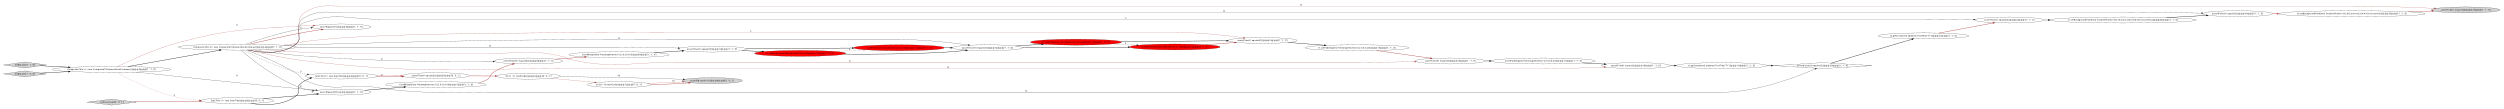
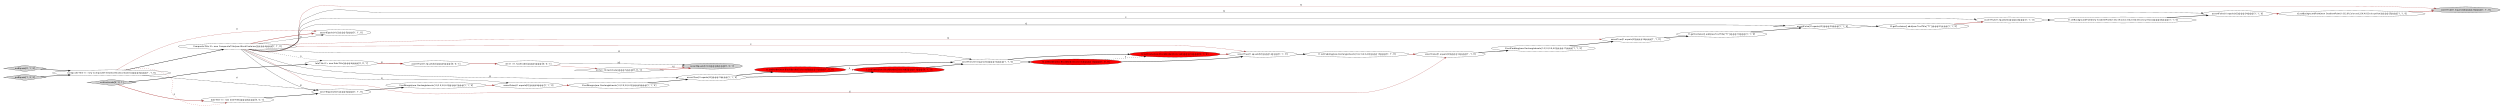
node "int h2 = t2.hashCode()@@@7@@@['0', '0', '1']": shape ellipse -> diamond
edge "DateTitle t1 = new DateTitle()@@@3@@@['0', '0', '1']" -> "DateTitle t2 = new DateTitle()@@@4@@@['0', '0', '1']": now "testHashcode['0', '0', '1']" -> "DateTitle t2 = new DateTitle()@@@4@@@['0', '0', '1']"
